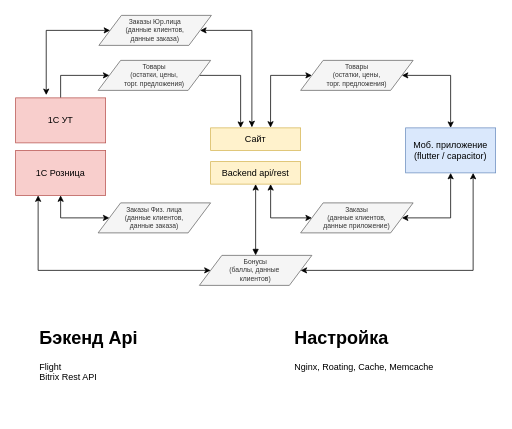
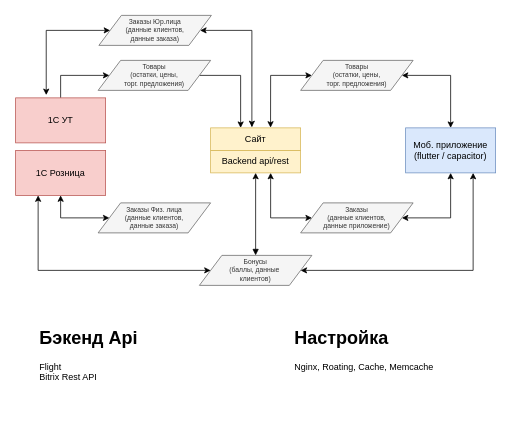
node "Backend api/rest": moved (255, 173) -> (255, 162)
